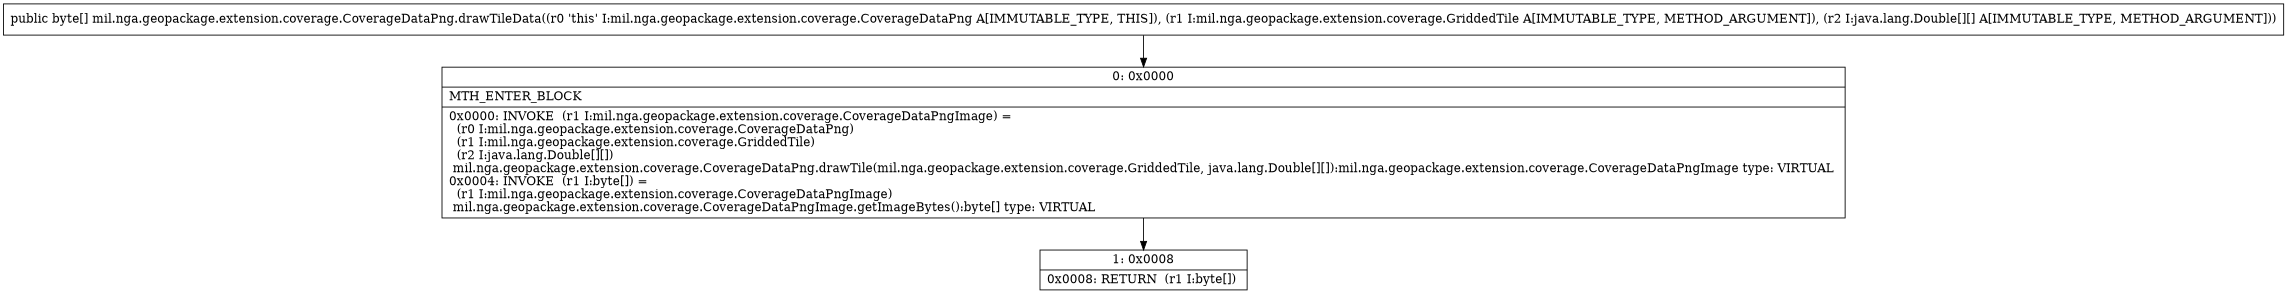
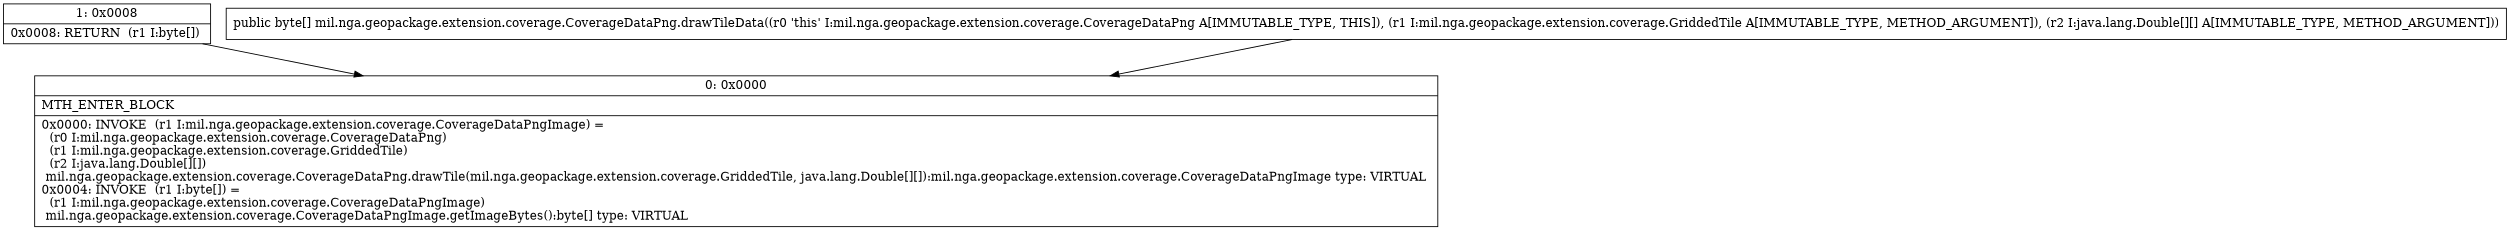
edge "0: 0x0000" -> "1: 0x0008": reversed
